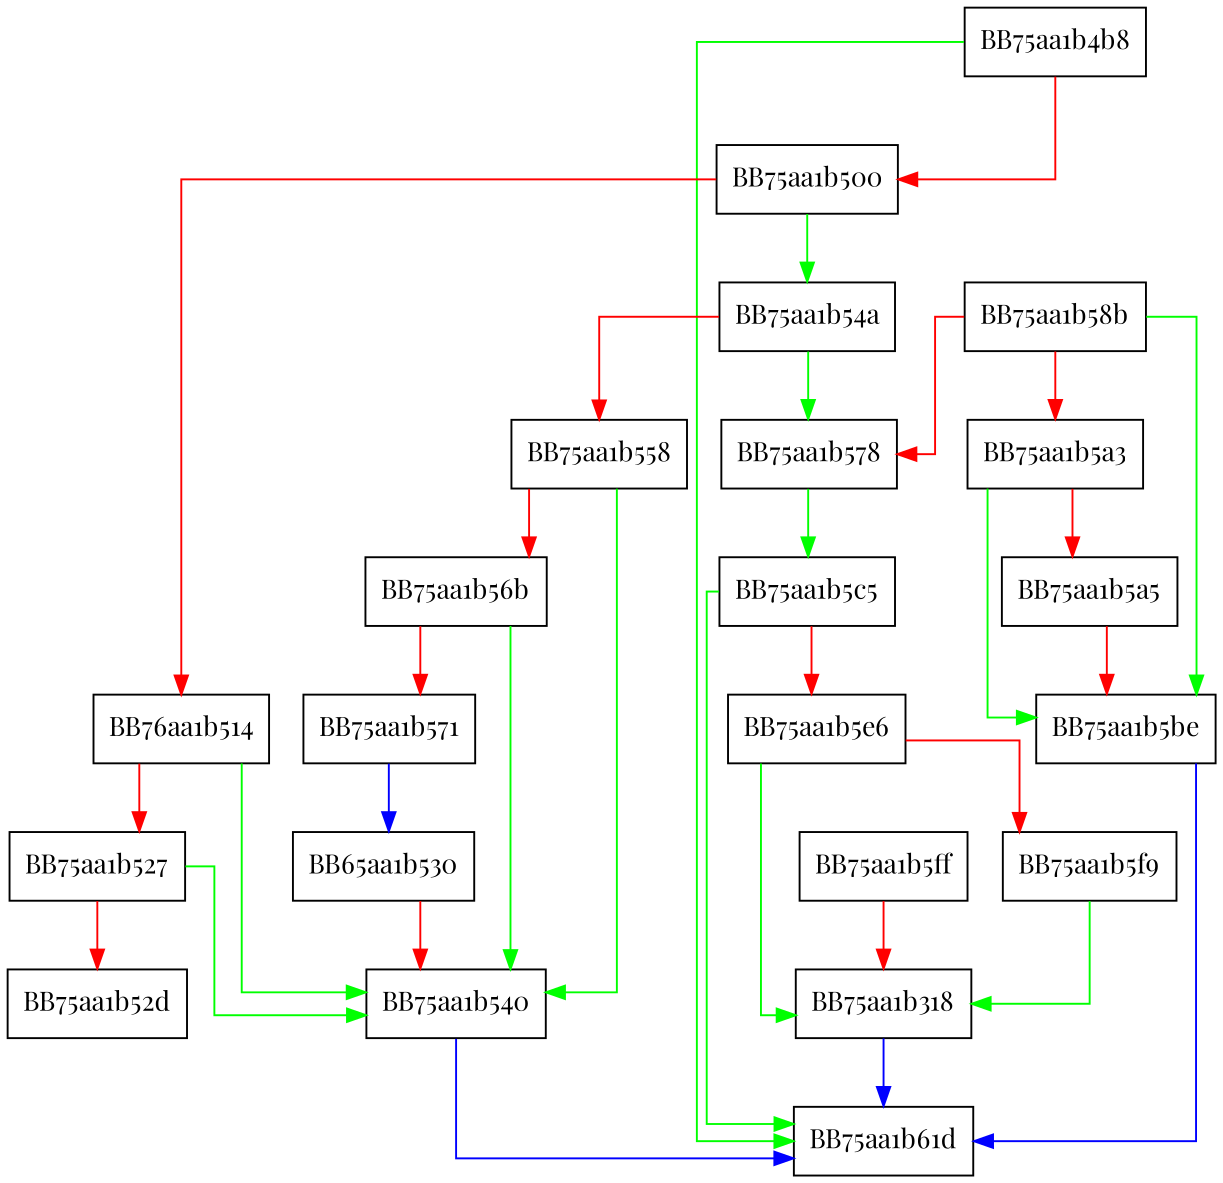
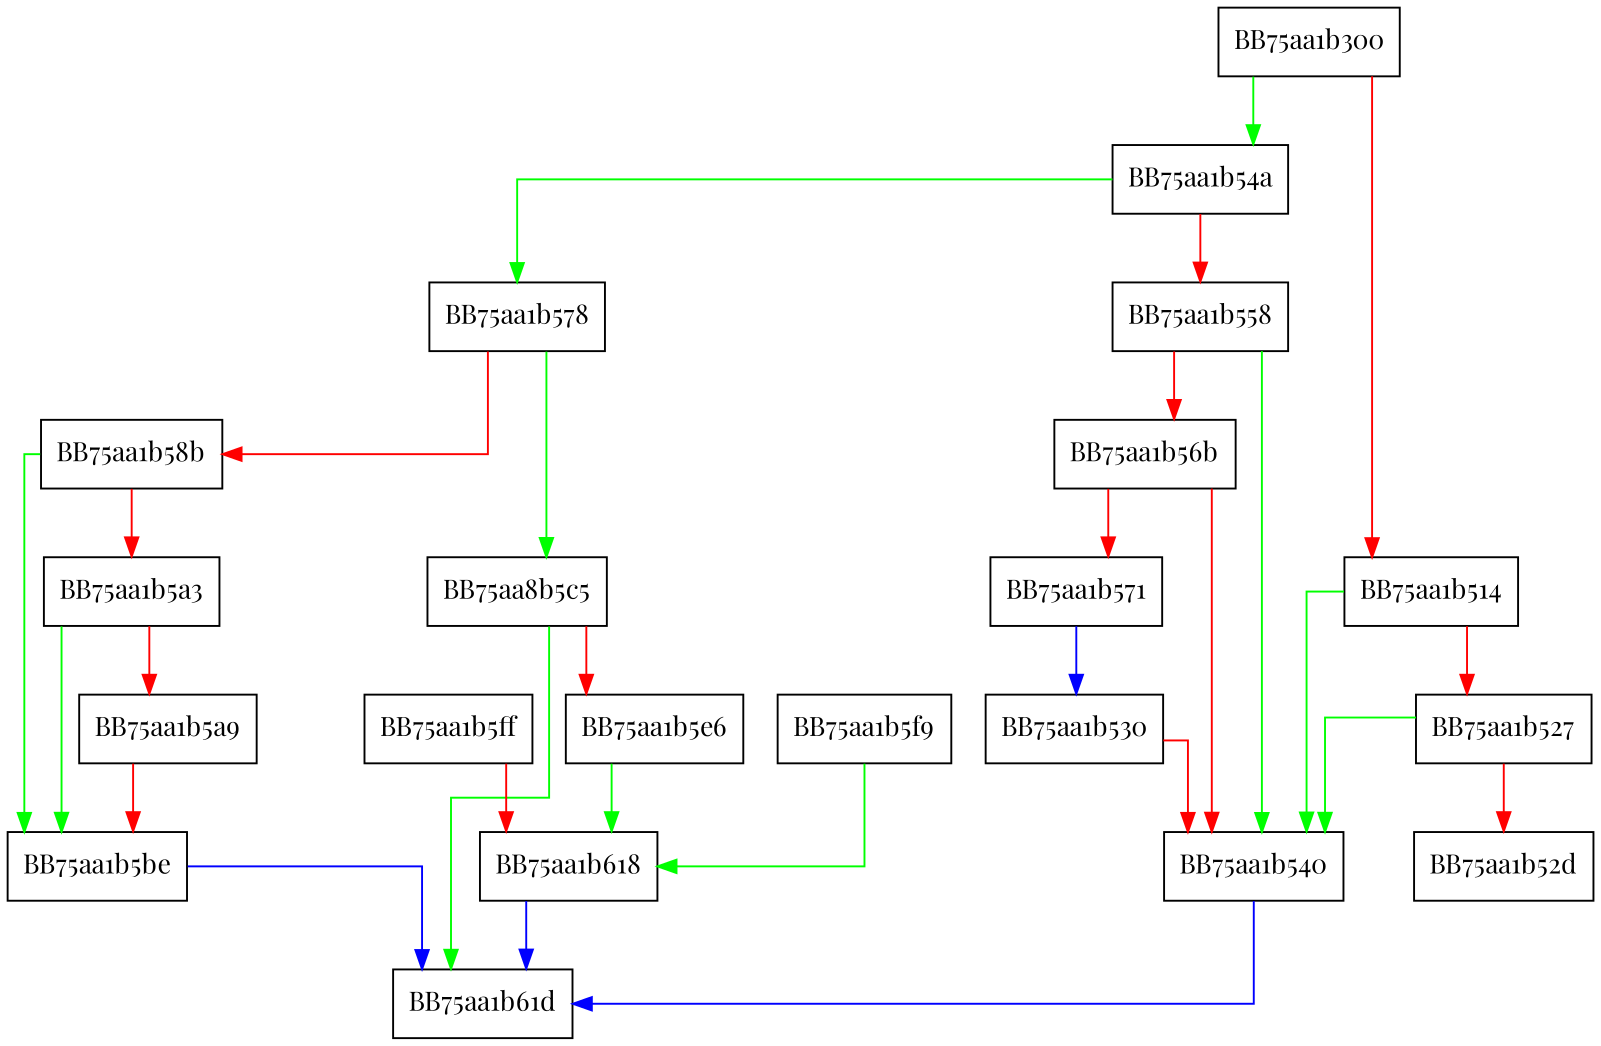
node "BB75aa1b4b8": removed
node "BB75aa1b500": label "BB75aa1b500" -> "BB75aa1b300"
edge "BB75aa1b58b" -> "BB75aa1b578": reversed
node "BB75aa1b5c5": label "BB75aa1b5c5" -> "BB75aa8b5c5"
node "BB75aa1b5a5": label "BB75aa1b5a5" -> "BB75aa1b5a9"
node "BB76aa1b514": label "BB76aa1b514" -> "BB75aa1b514"
edge "BB75aa1b5e6" -> "BB75aa1b5f9": removed
edge "BB75aa1b56b" -> "BB75aa1b540": color green -> red
node "BB65aa1b530": label "BB65aa1b530" -> "BB75aa1b530"
node "BB75aa1b318": label "BB75aa1b318" -> "BB75aa1b618"
